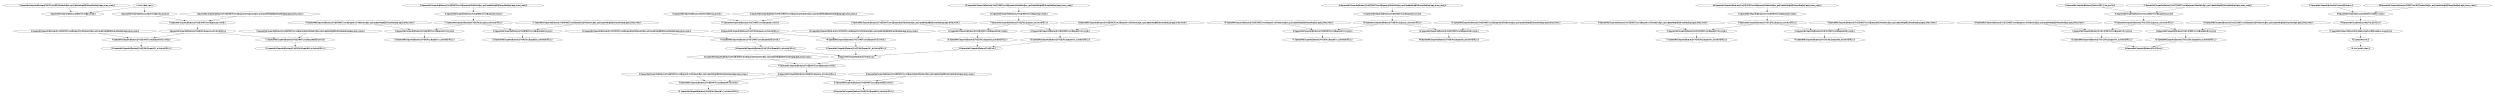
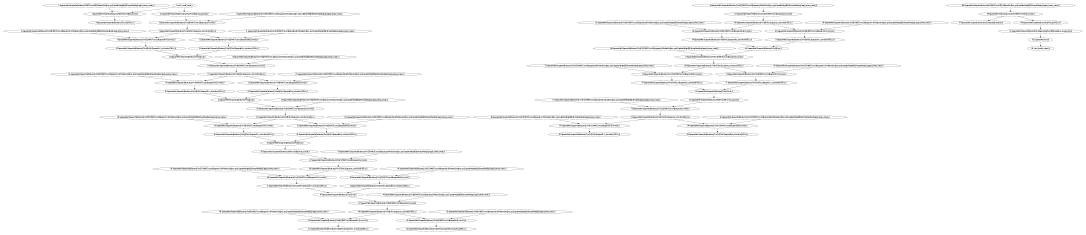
node "0 /nncf_output_input_0": label "0 /nncf_output_input_0" -> "0 /nncf_model_input_0"
edge "87 SqueezeNet/Sequential[classifier]/Dropout[0]/dropout_0" -> "89 SqueezeNet/Sequential[classifier]/NNCFConv2d[1]/conv2d_0": reversed
node "3 SqueezeNet/Sequential[features]/ReLU[1]/RELU_0": added
node "65 SqueezeNet/Sequential[features]/Fire[9]/cat_0": added
node "86 SqueezeNet/Sequential[features]/Fire[12]/cat_0": removed
edge "34 SqueezeNet/Sequential[features]/Fire[5]/cat_0" -> "45 SqueezeNet/Sequential[features]/Fire[7]/cat_0": now "34 SqueezeNet/Sequential[features]/Fire[5]/cat_0" -> "35 SqueezeNet/Sequential[features]/MaxPool2d[6]/max_pool2d_0"
node "14 SqueezeNet/Sequential[features]/Fire[3]/cat_0": added
node "75 SqueezeNet/Sequential[features]/Fire[10]/cat_0": added
node "24 SqueezeNet/Sequential[features]/Fire[4]/cat_0": added
